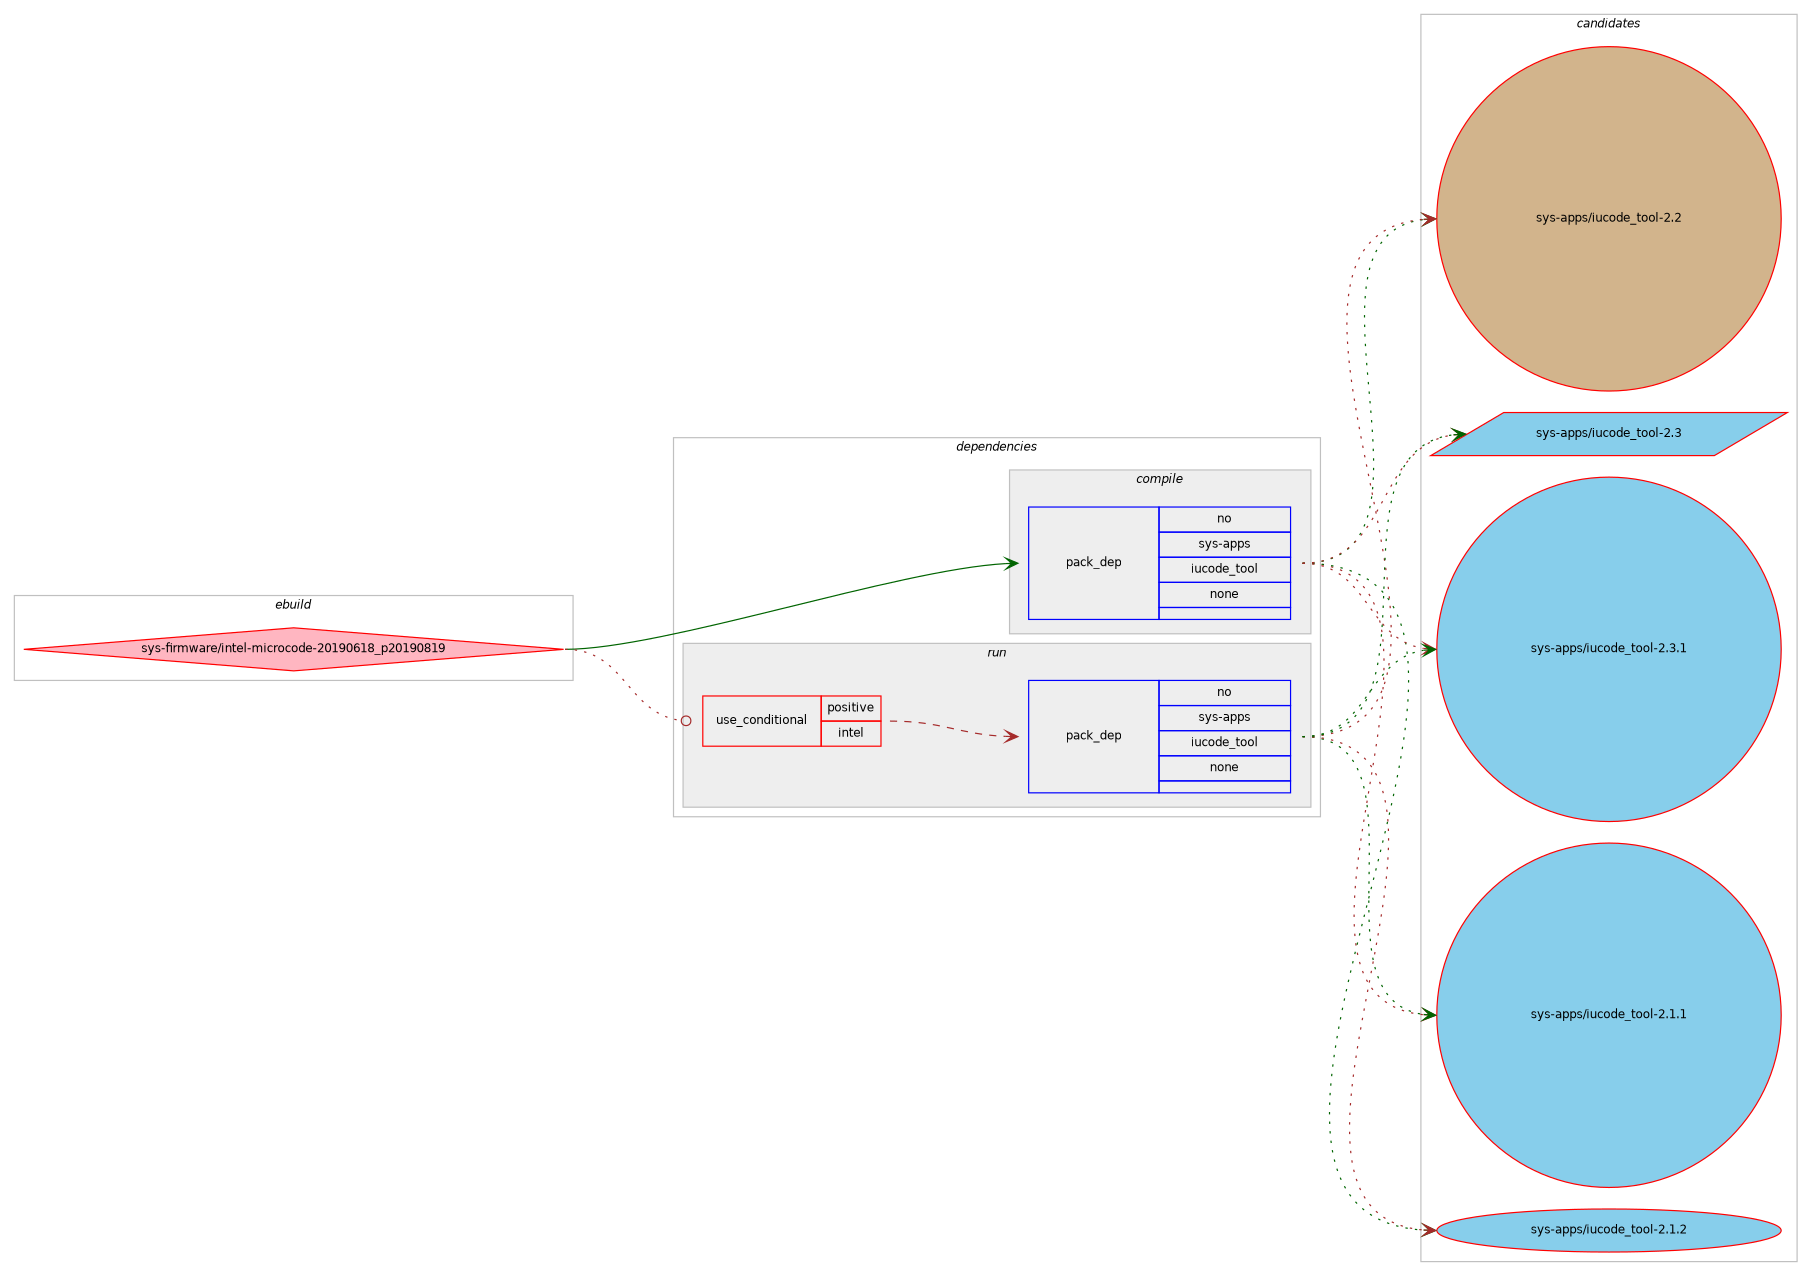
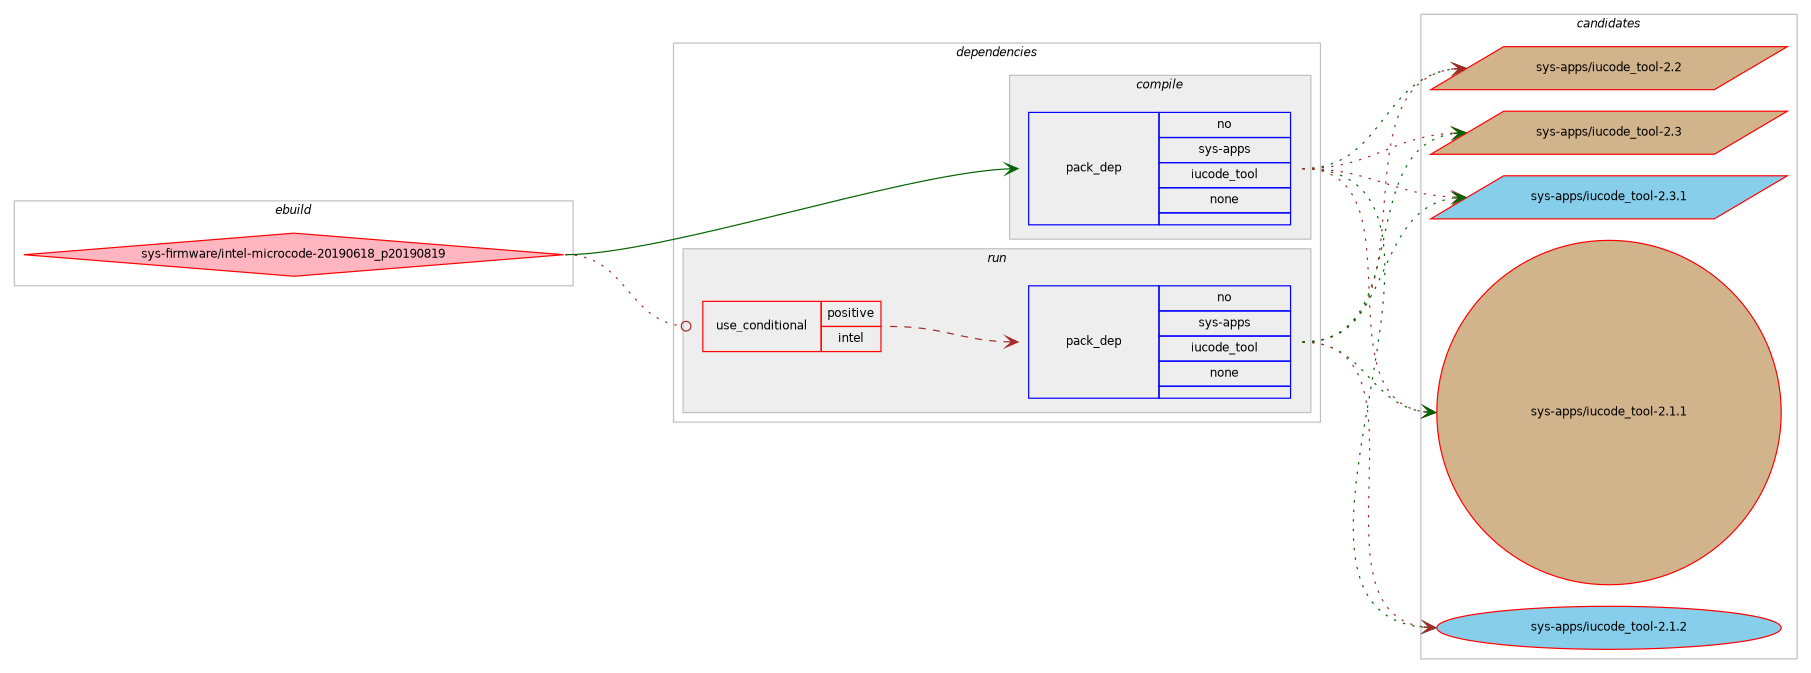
node "sys-apps/iucode_tool-2.2": shape circle -> parallelogram
node "sys-apps/iucode_tool-2.3": fillcolor skyblue -> tan
node "sys-apps/iucode_tool-2.3.1": shape circle -> parallelogram
node "sys-apps/iucode_tool-2.1.1": fillcolor skyblue -> tan
